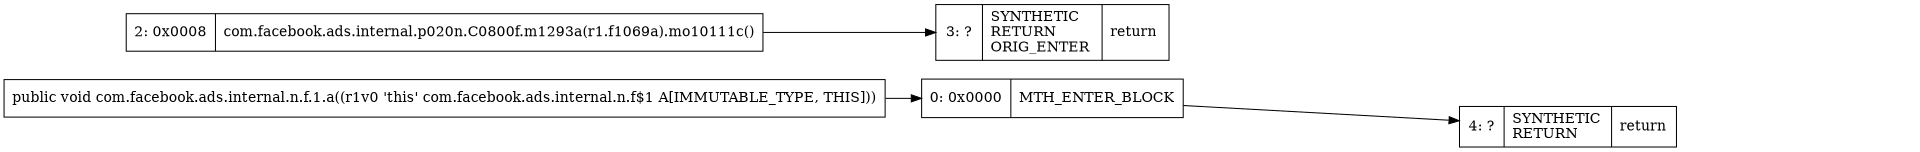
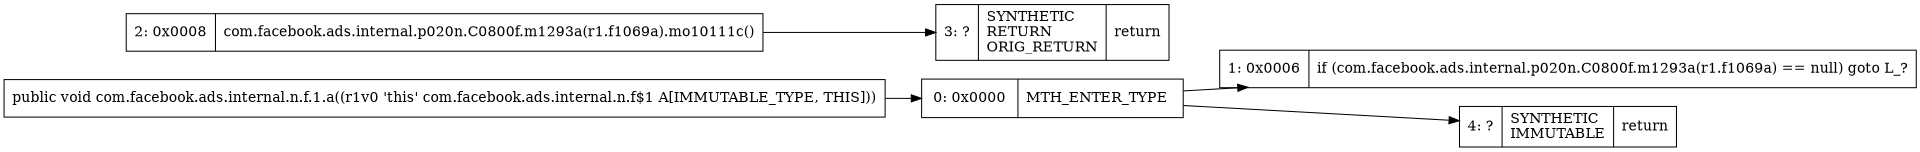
node "3: ?": text "ORIG_ENTER" -> "ORIG_RETURN"
node "1: 0x0006": added
node "0: 0x0000": text "MTH_ENTER_BLOCK" -> "MTH_ENTER_TYPE"
node "4: ?": text "RETURN" -> "IMMUTABLE"
